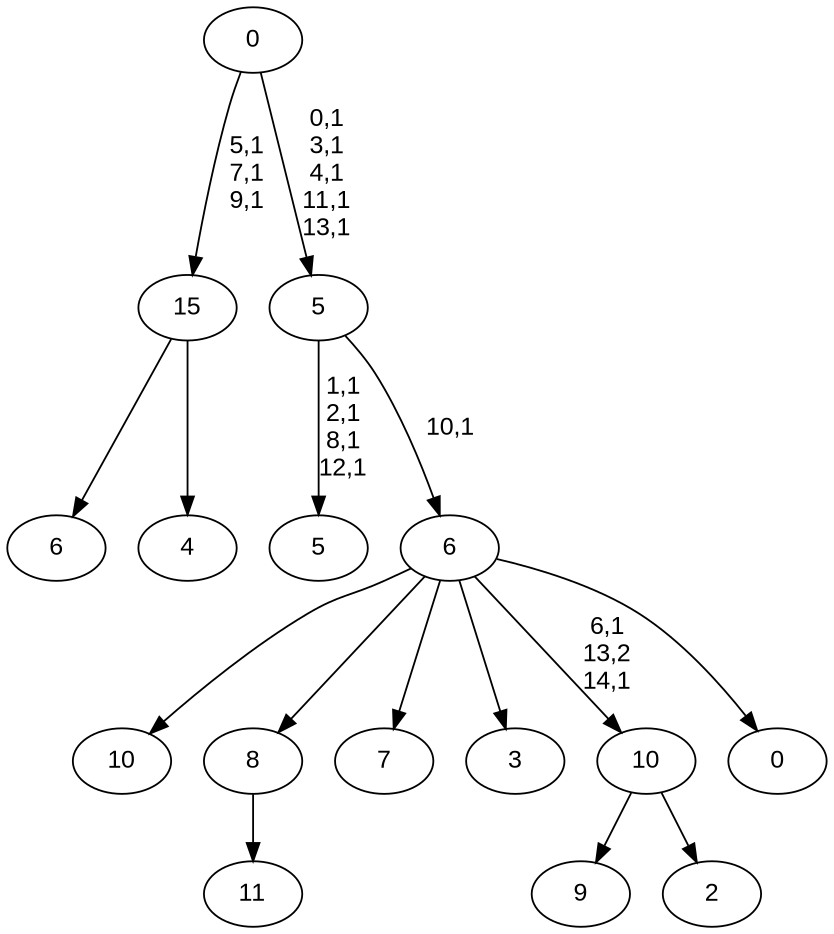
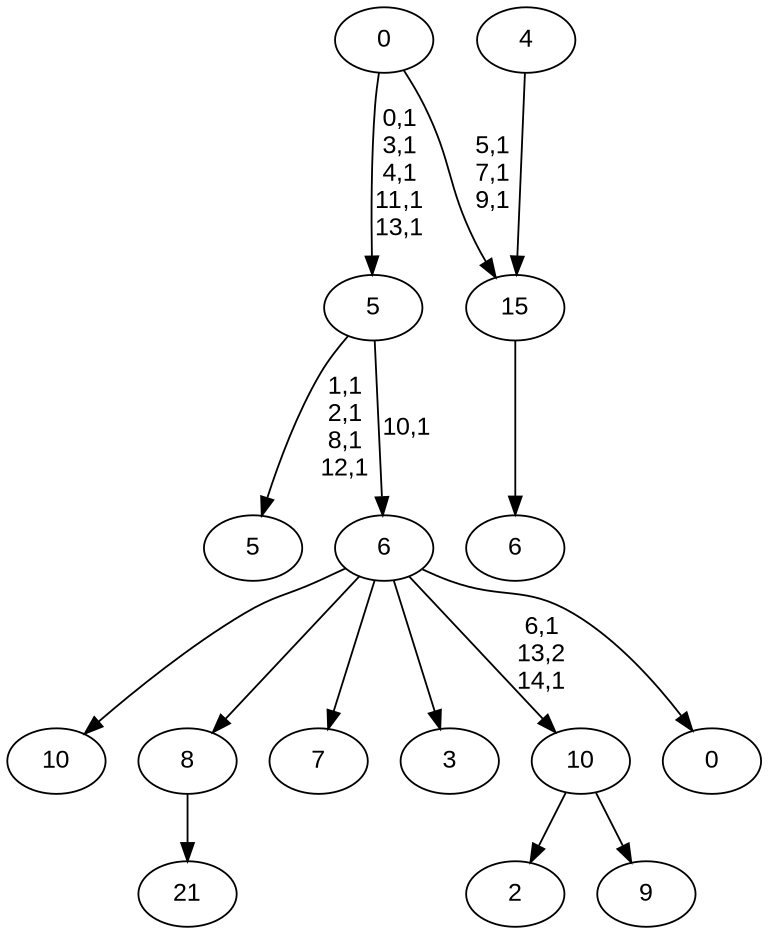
edge "15" -> "4": reversed
node "11": label "11" -> "21"
